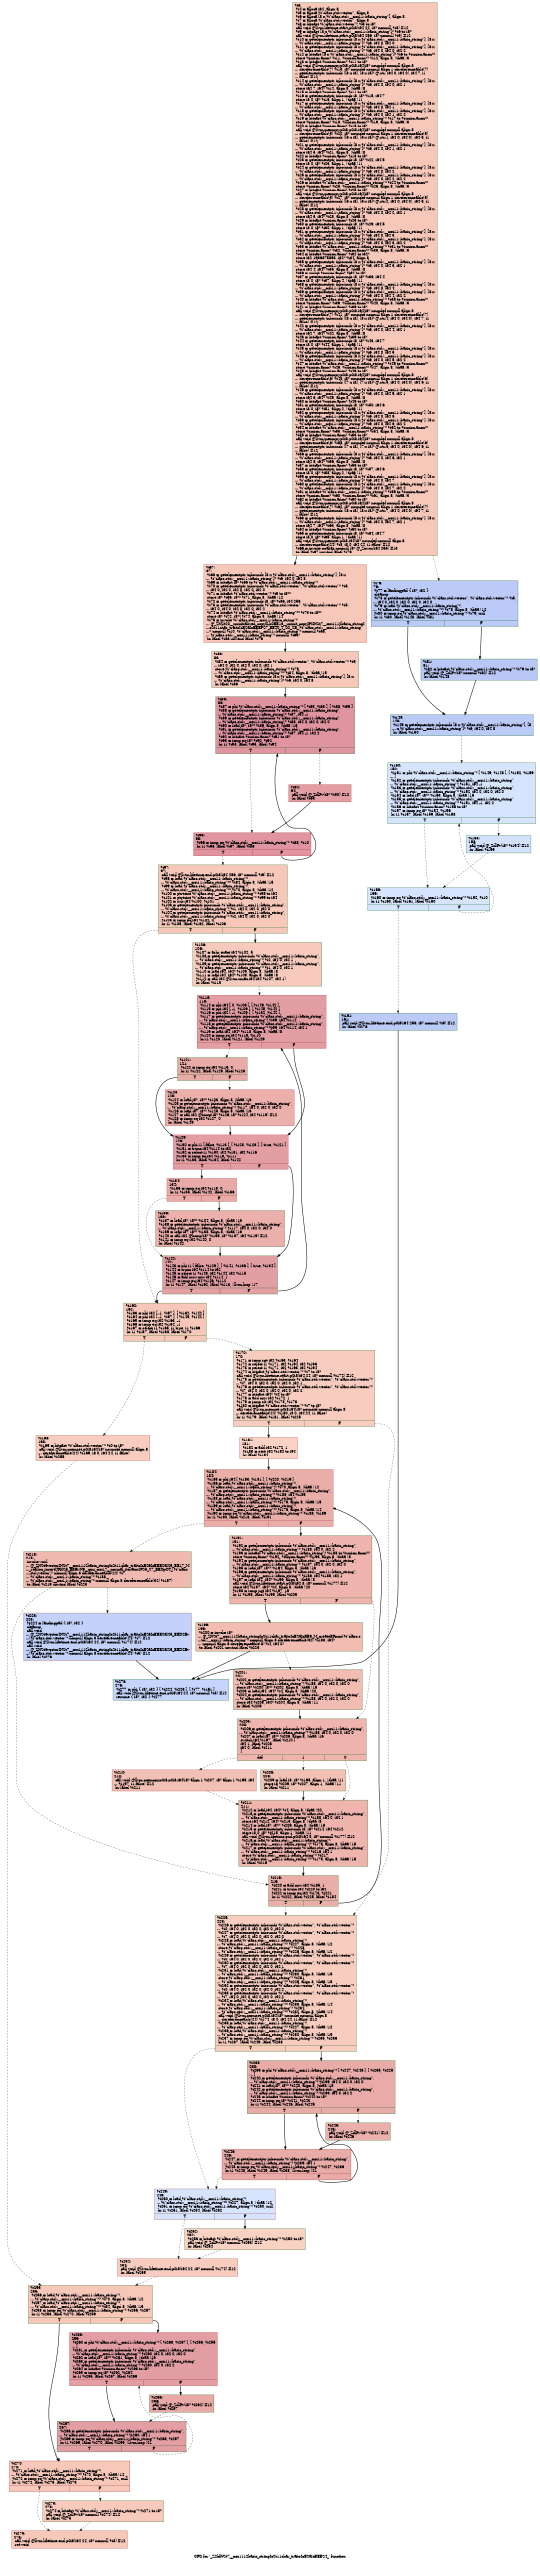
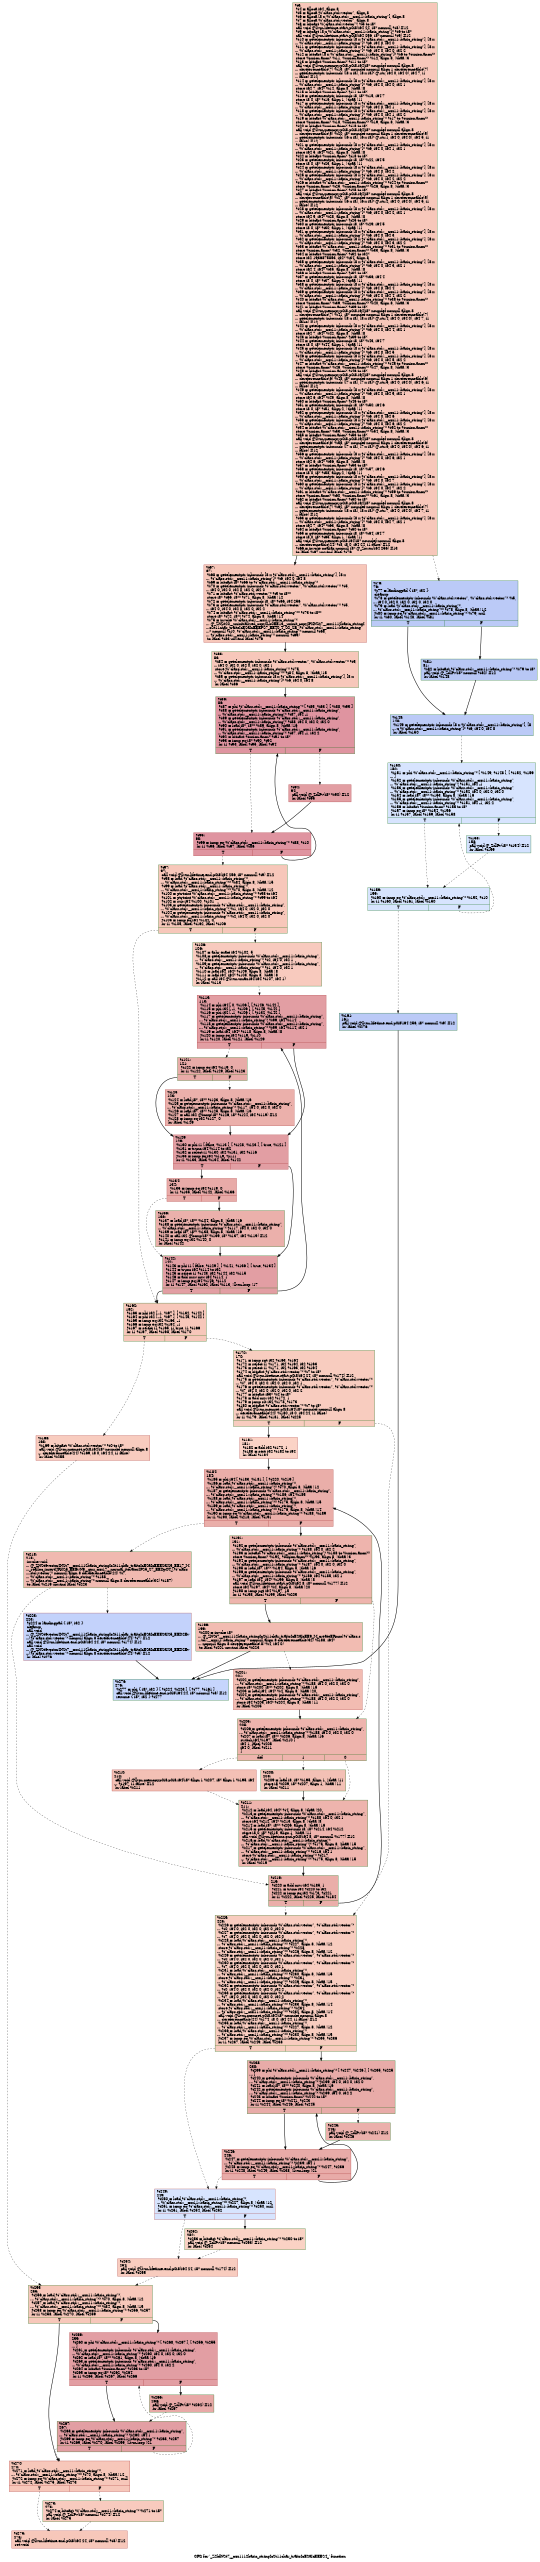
node "%3:": text "%36 = uninit %union.anon* %32 to i8*" -> "%36 = bitcast %union.anon* %32 to i8*"
edge "%97:" -> "%106:": style bold -> dashed
node "%170:": text "%177 = bitcast i64* %4 to i8*" -> "%177 = bitcast i63* %4 to i8*"
node "%201:": color darkgreen -> brown
